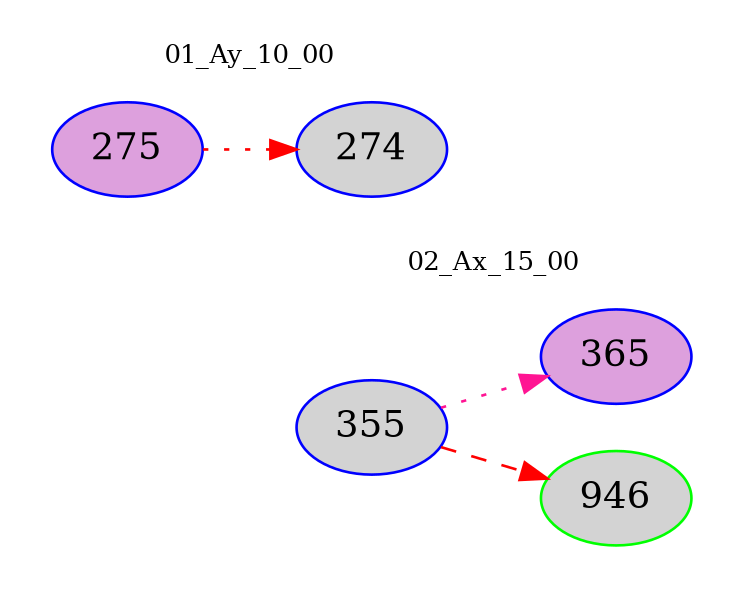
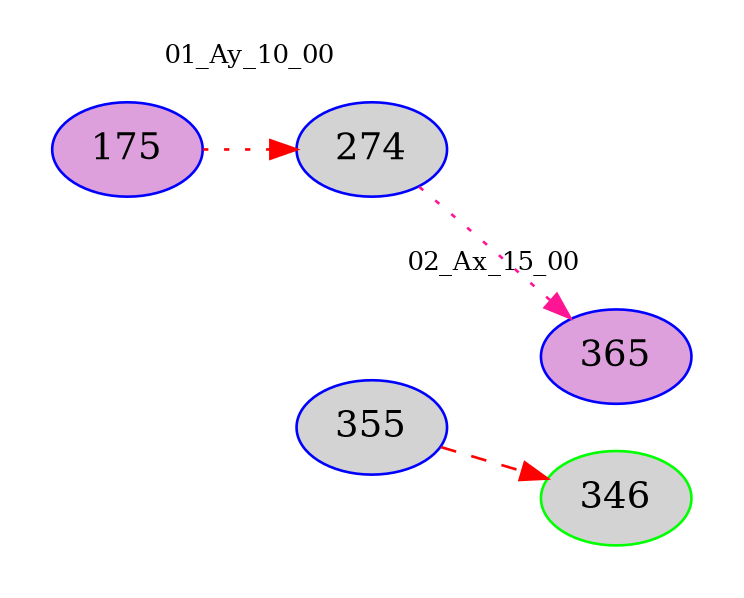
node "275": label "275" -> "175"
edge "355" -> "365": now "274" -> "365"
node "946": label "946" -> "346"
